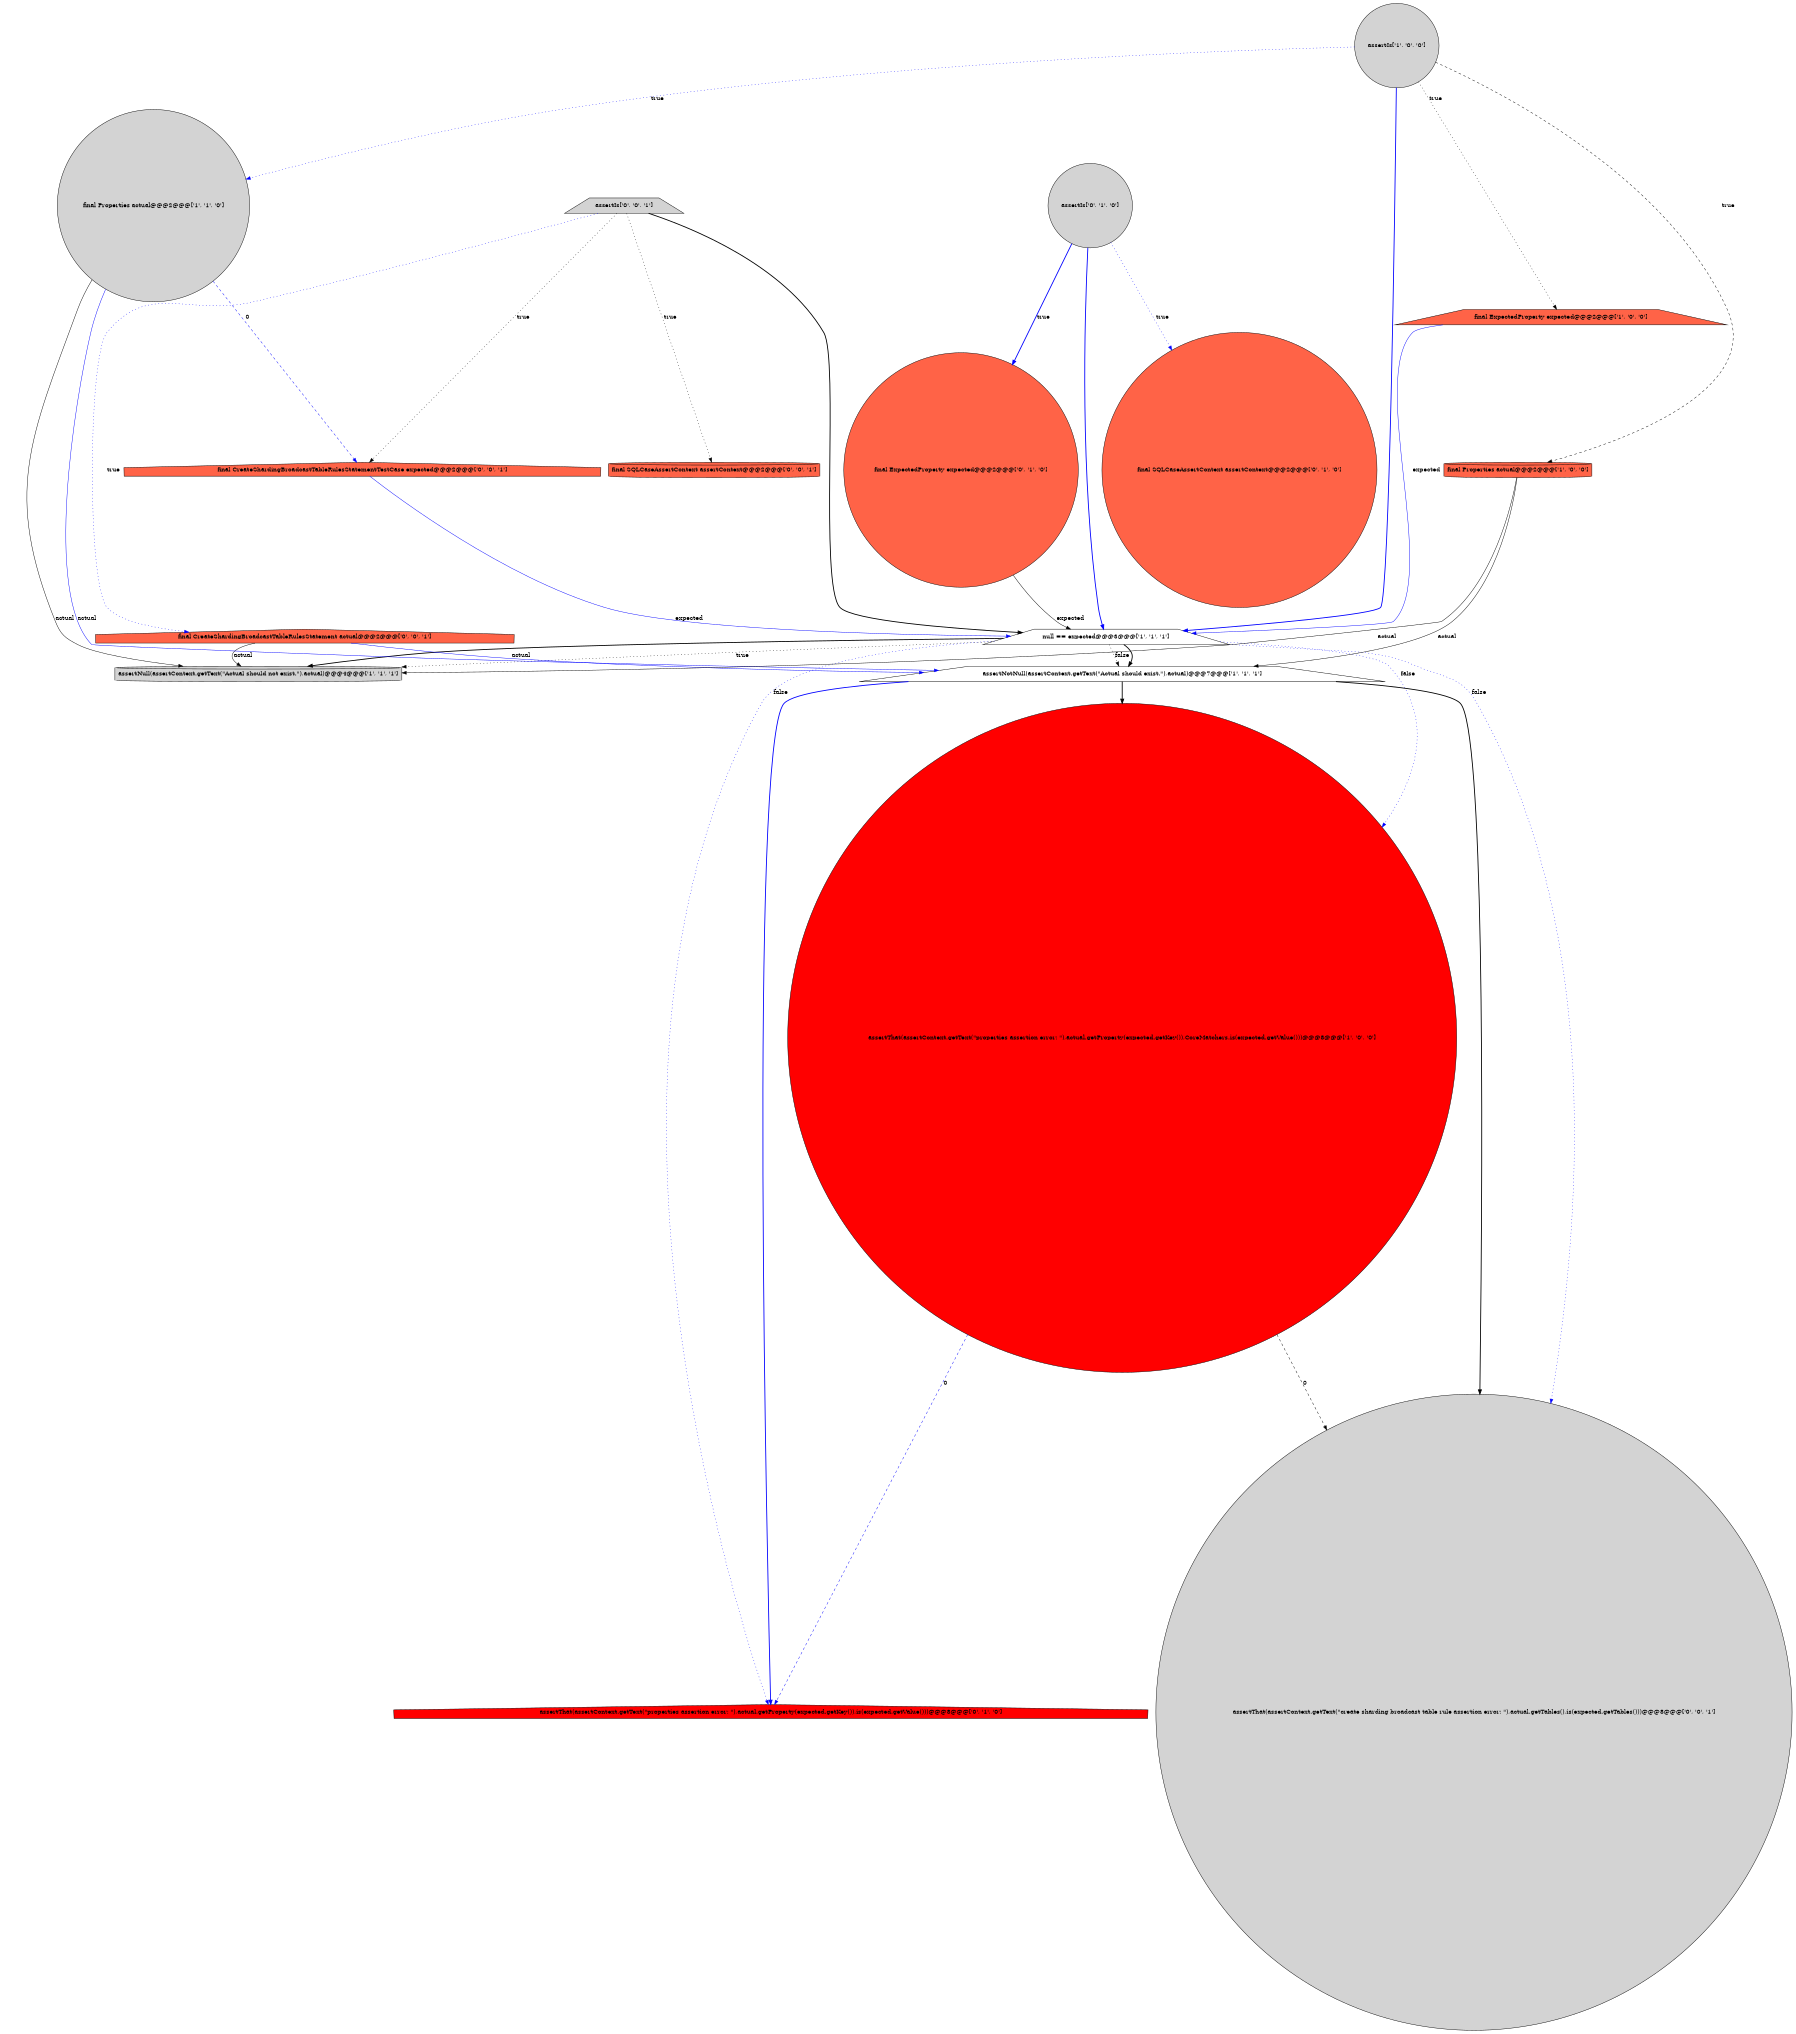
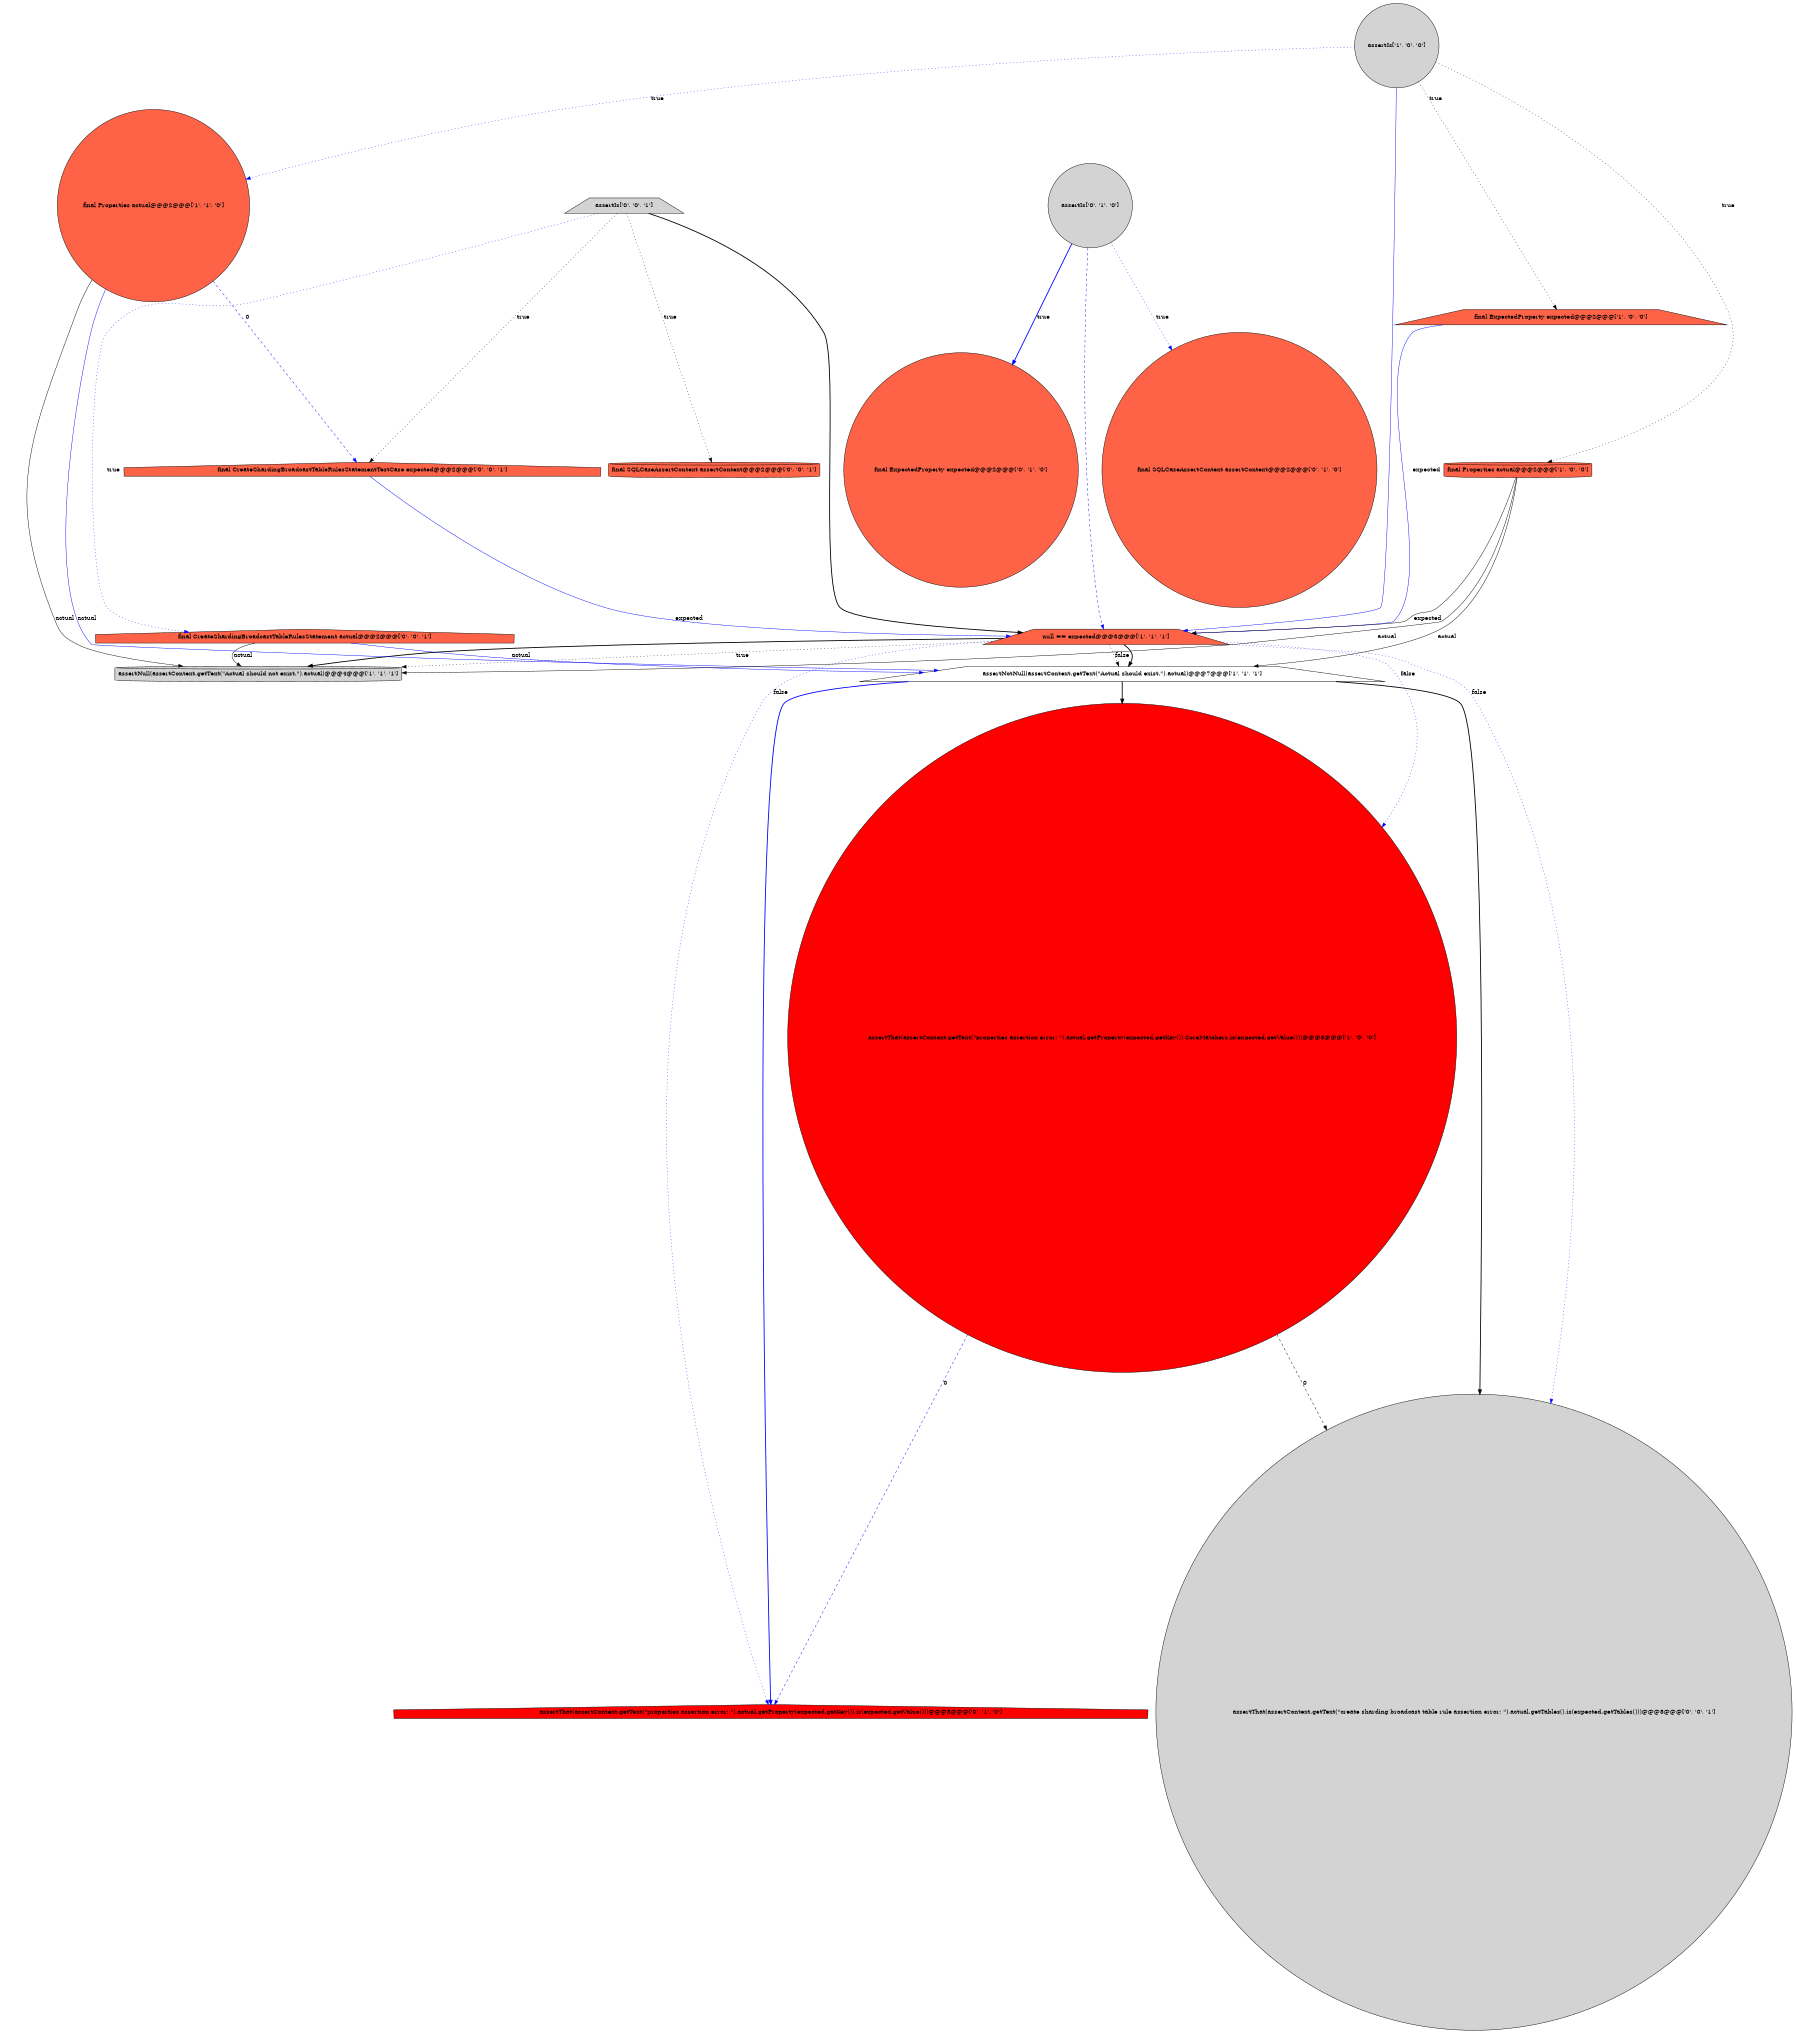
node "final Properties actual@@@2@@@['1', '1', '0']": fillcolor lightgray -> tomato
edge "assertIs['1', '0', '0']" -> "final Properties actual@@@2@@@['1', '0', '0']": style dashed -> dotted
edge "assertIs['0', '1', '0']" -> "null == expected@@@3@@@['1', '1', '1']": style bold -> dashed
edge "assertIs['1', '0', '0']" -> "null == expected@@@3@@@['1', '1', '1']": style bold -> solid
edge "final ExpectedProperty expected@@@2@@@['0', '1', '0']" -> "null == expected@@@3@@@['1', '1', '1']": now "final Properties actual@@@2@@@['1', '0', '0']" -> "null == expected@@@3@@@['1', '1', '1']"
node "null == expected@@@3@@@['1', '1', '1']": fillcolor white -> tomato
